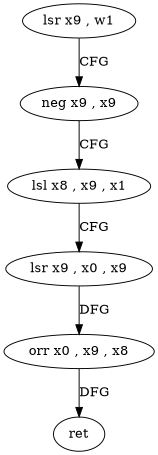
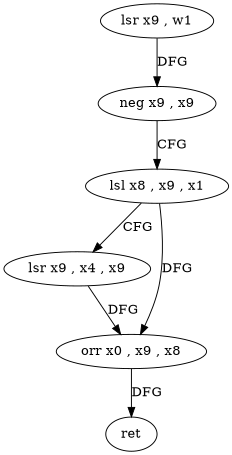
edge "lsr x9 , w1" -> "neg x9 , x9": label "CFG" -> "DFG"
edge "lsl x8 , x9 , x1" -> "orr x0 , x9 , x8": added, label "DFG"
node "lsr x9 , x0 , x9": label "lsr x9 , x0 , x9" -> "lsr x9 , x4 , x9"
